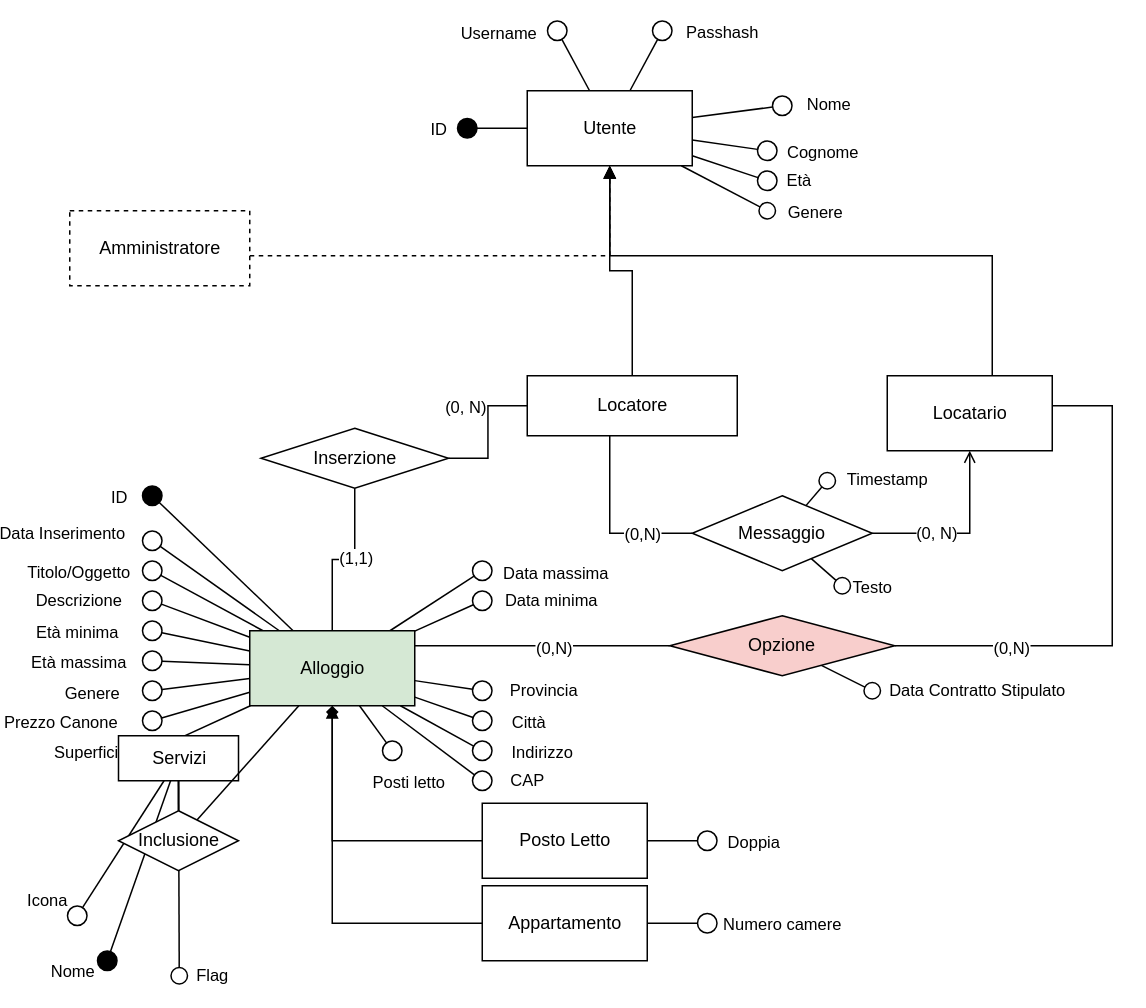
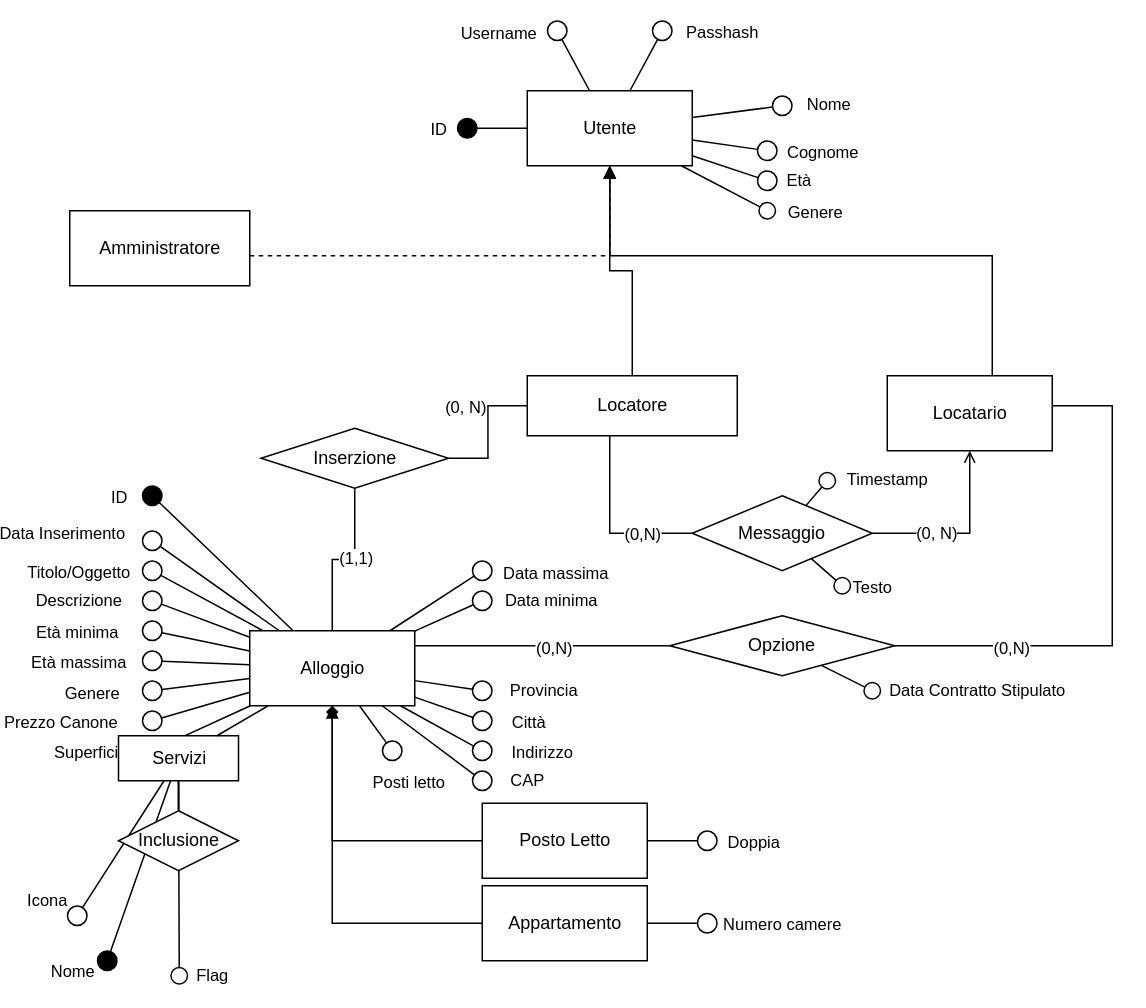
node "Amministratore": style dashed -> solid
node "Opzione": fillcolor #f8cecc -> #ffffff
node "Alloggio": fillcolor #d5e8d4 -> #ffffff
edge "Alloggio" -- "Inclusione": now "Alloggio" -- "Servizi"
